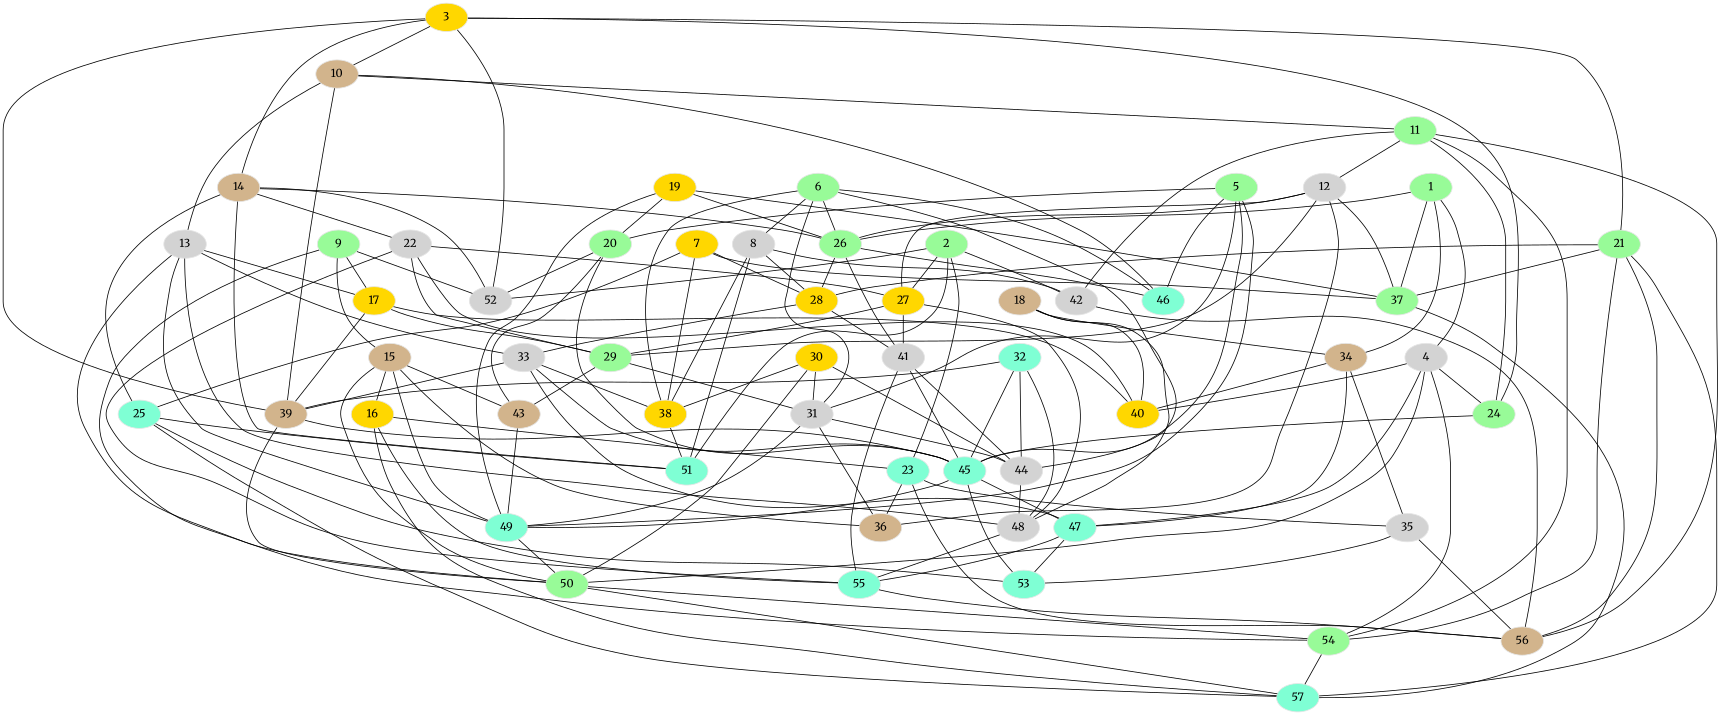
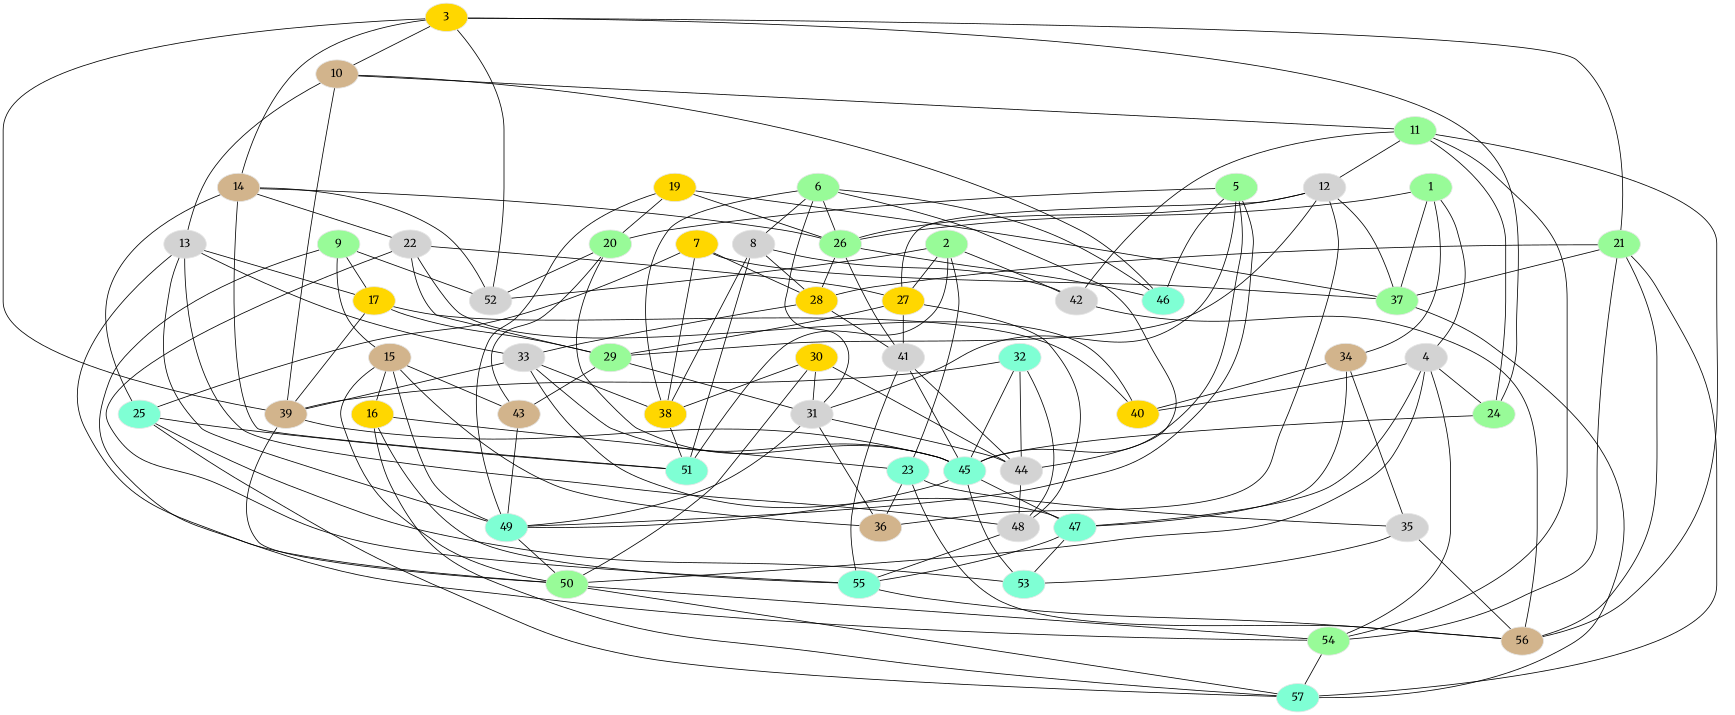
node "18": removed
